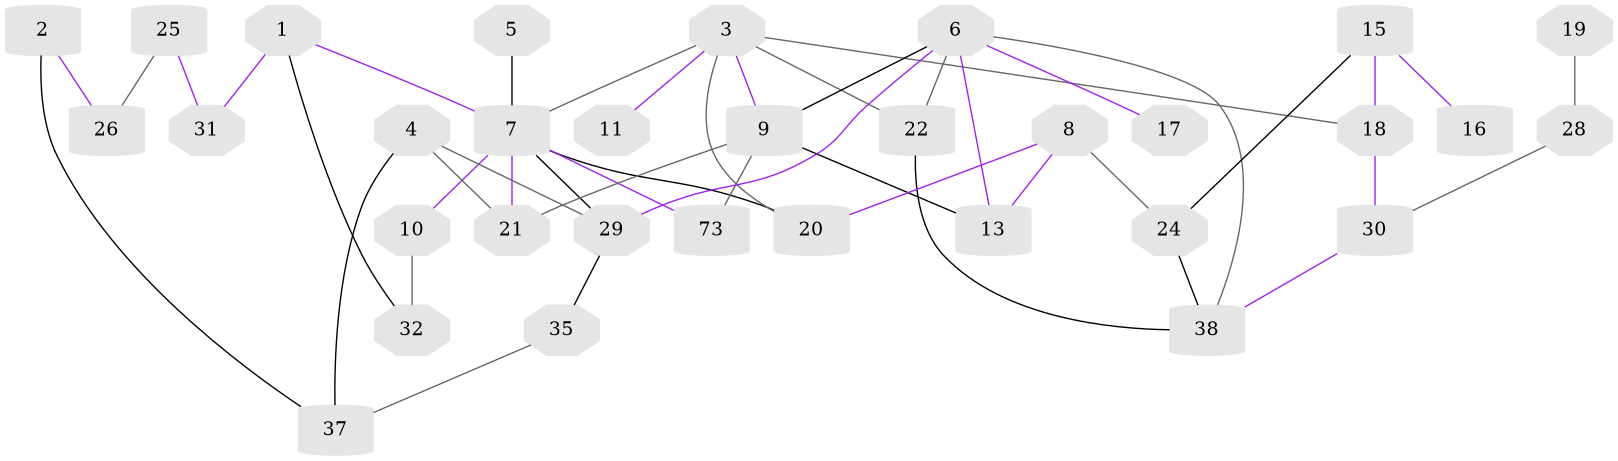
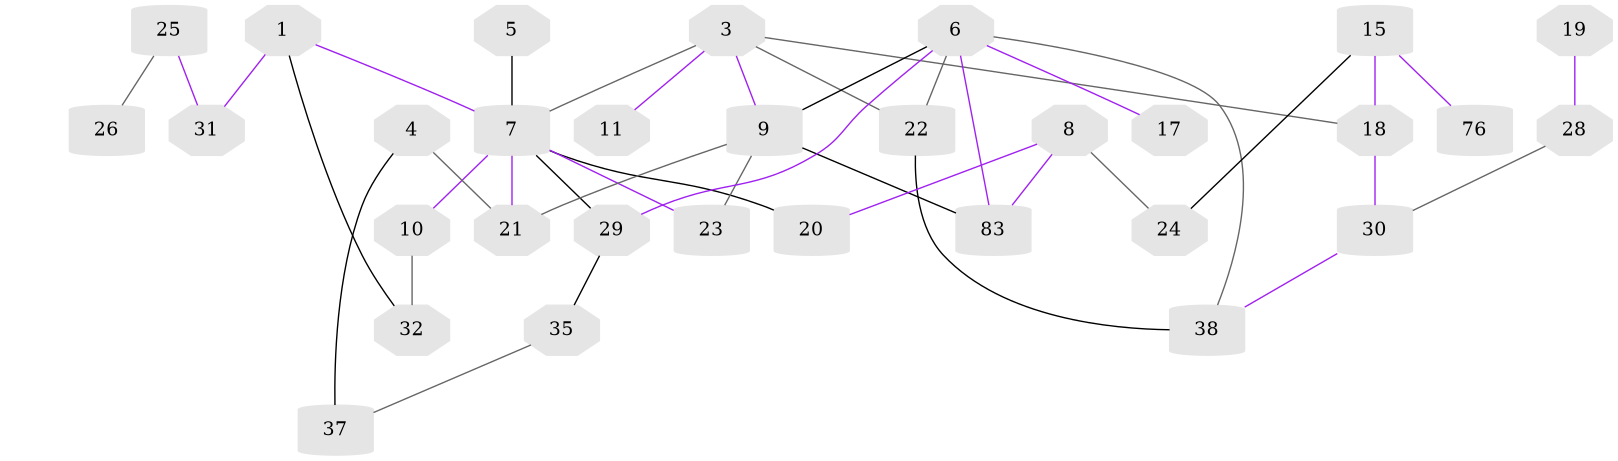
node "2": removed
edge "19" -- "28": color gray40 -> purple
node "16": label "16" -> "76"
edge "3" -- "20": removed
edge "4" -- "29": removed
node "73": label "73" -> "23"
node "13": label "13" -> "83"
edge "24" -- "38": removed
